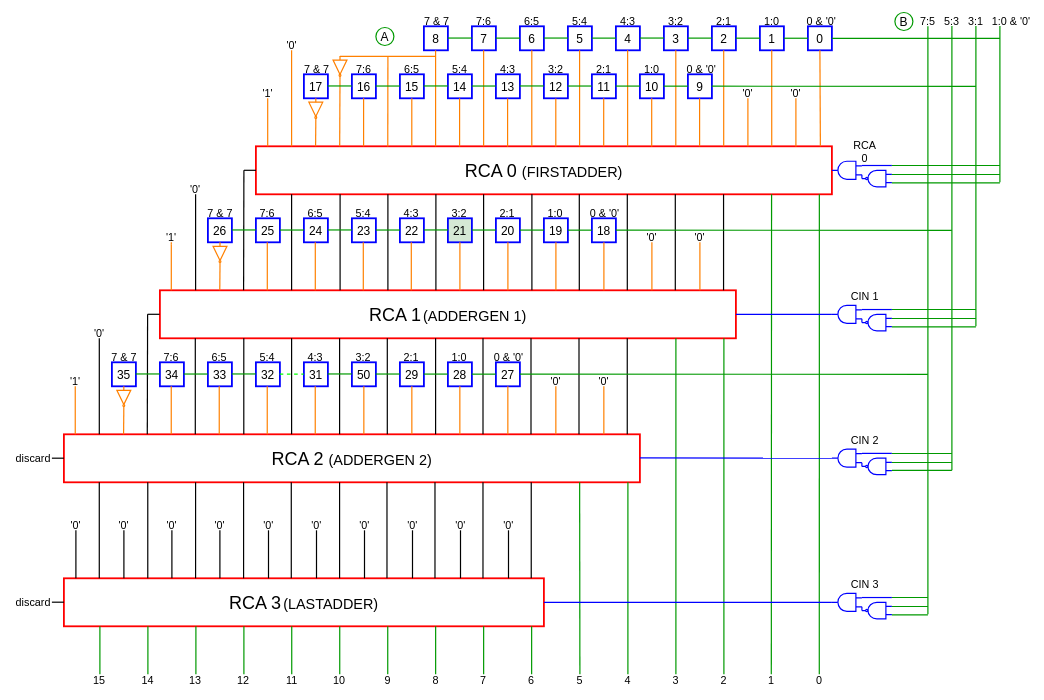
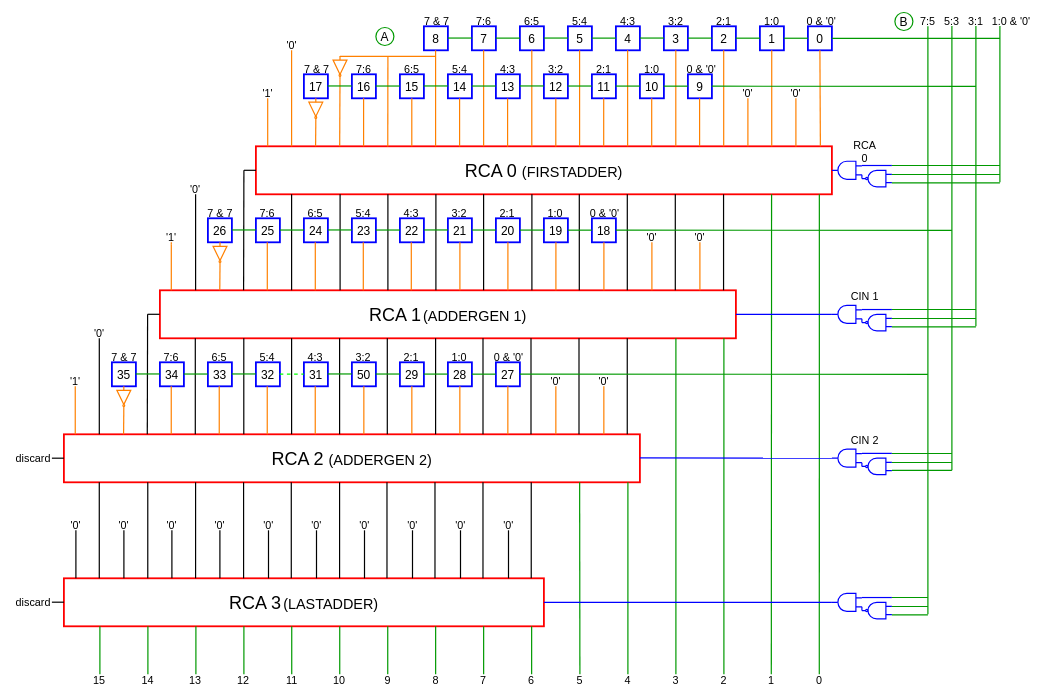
node "21": fillcolor #d5e8d4 -> #ffffff
node "CIN 3": removed
